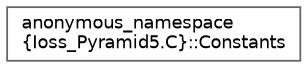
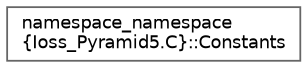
node "anonymous_namespace {Ioss_Pyramid5.C}::Constants": label "anonymous_namespace {Ioss_Pyramid5.C}::Constants" -> "namespace_namespace {Ioss_Pyramid5.C}::Constants"
